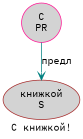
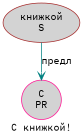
edge "С PR" -> "книжкой S": reversed
